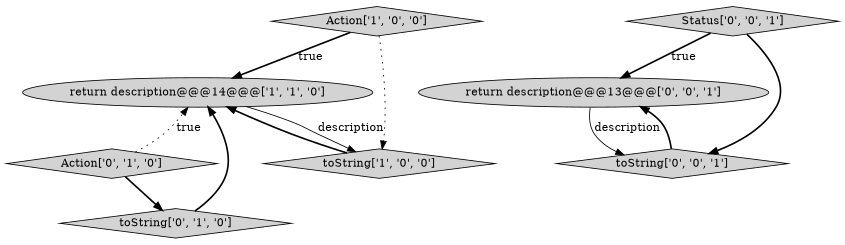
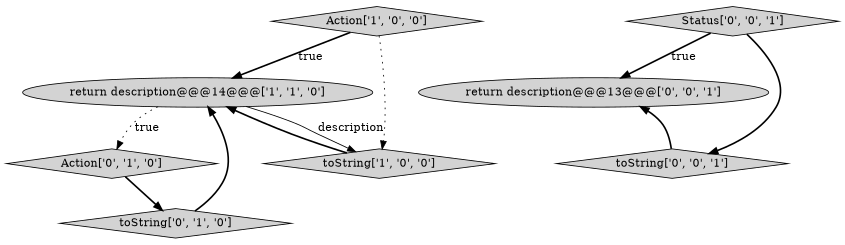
edge "return description@@@13@@@['0', '0', '1']" -> "toString['0', '0', '1']": removed, label "description"
edge "Action['0', '1', '0']" -> "return description@@@14@@@['1', '1', '0']": reversed
